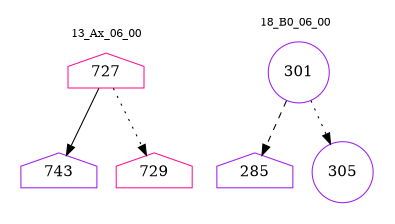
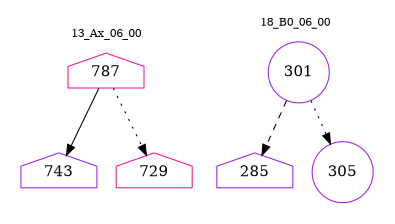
node "727": label "727" -> "787"
